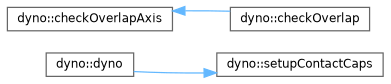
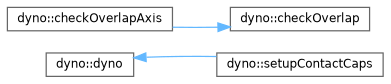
edge "dyno::checkOverlap" -> "dyno::checkOverlapAxis": reversed
edge "dyno::dyno" -> "dyno::setupContactCaps": reversed
